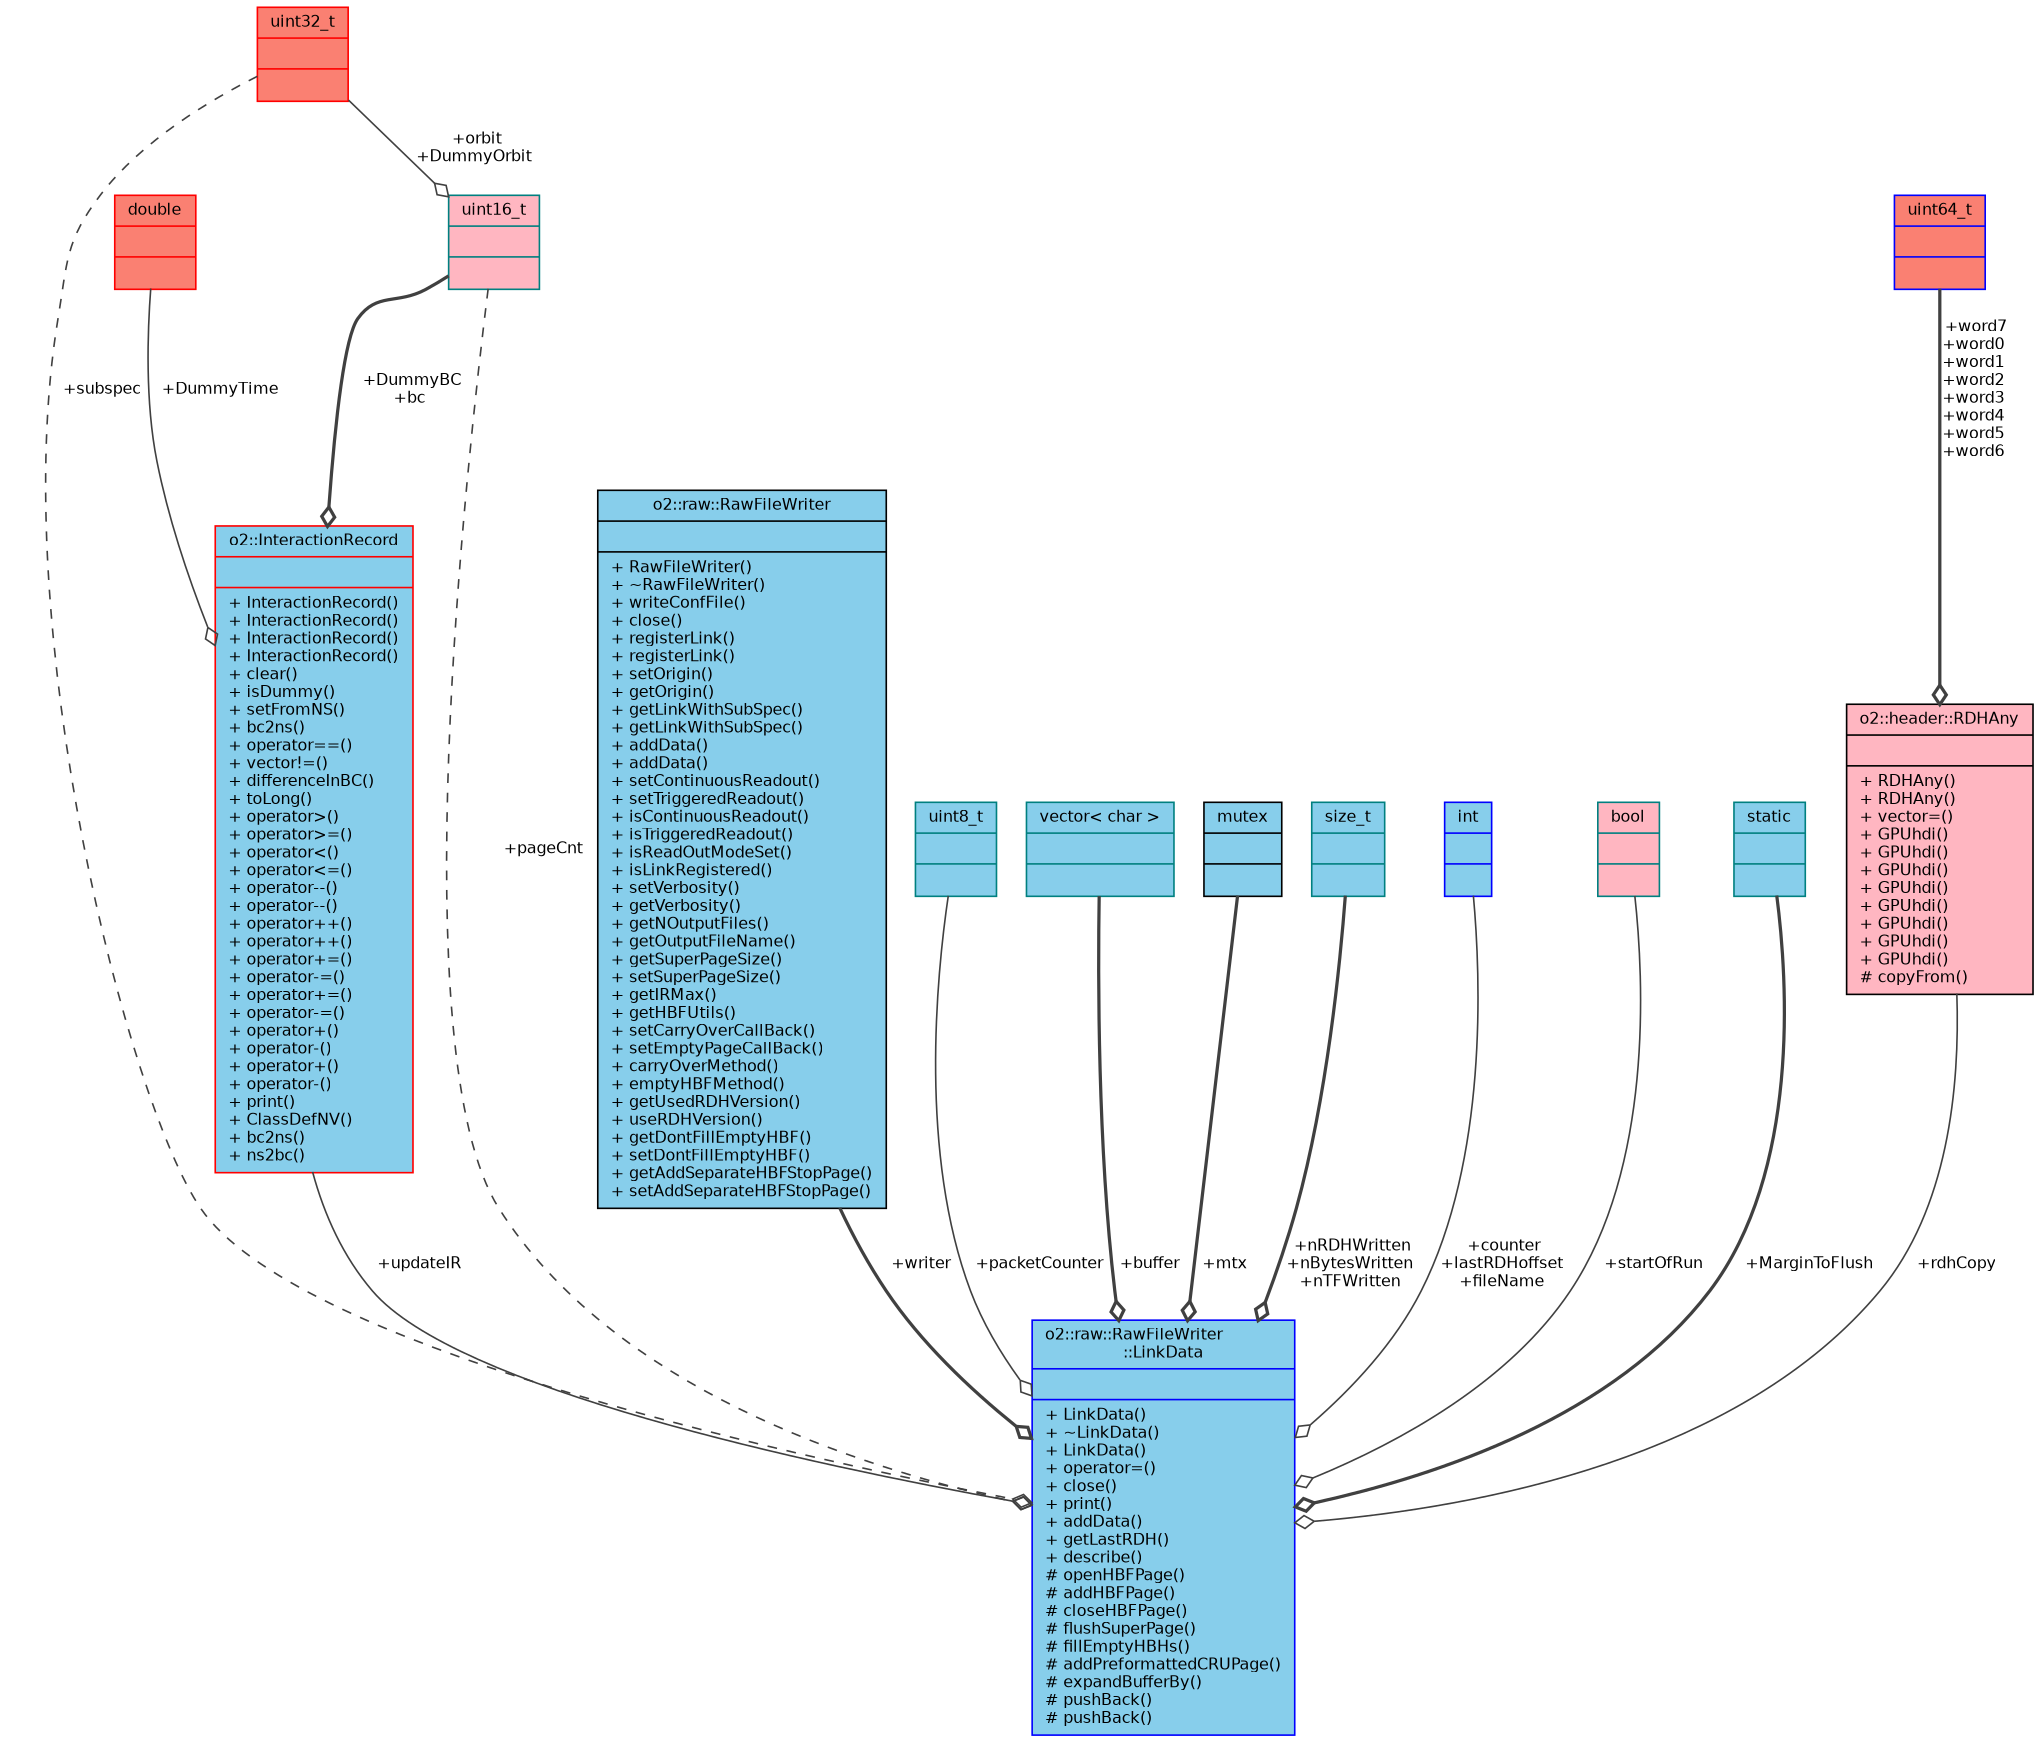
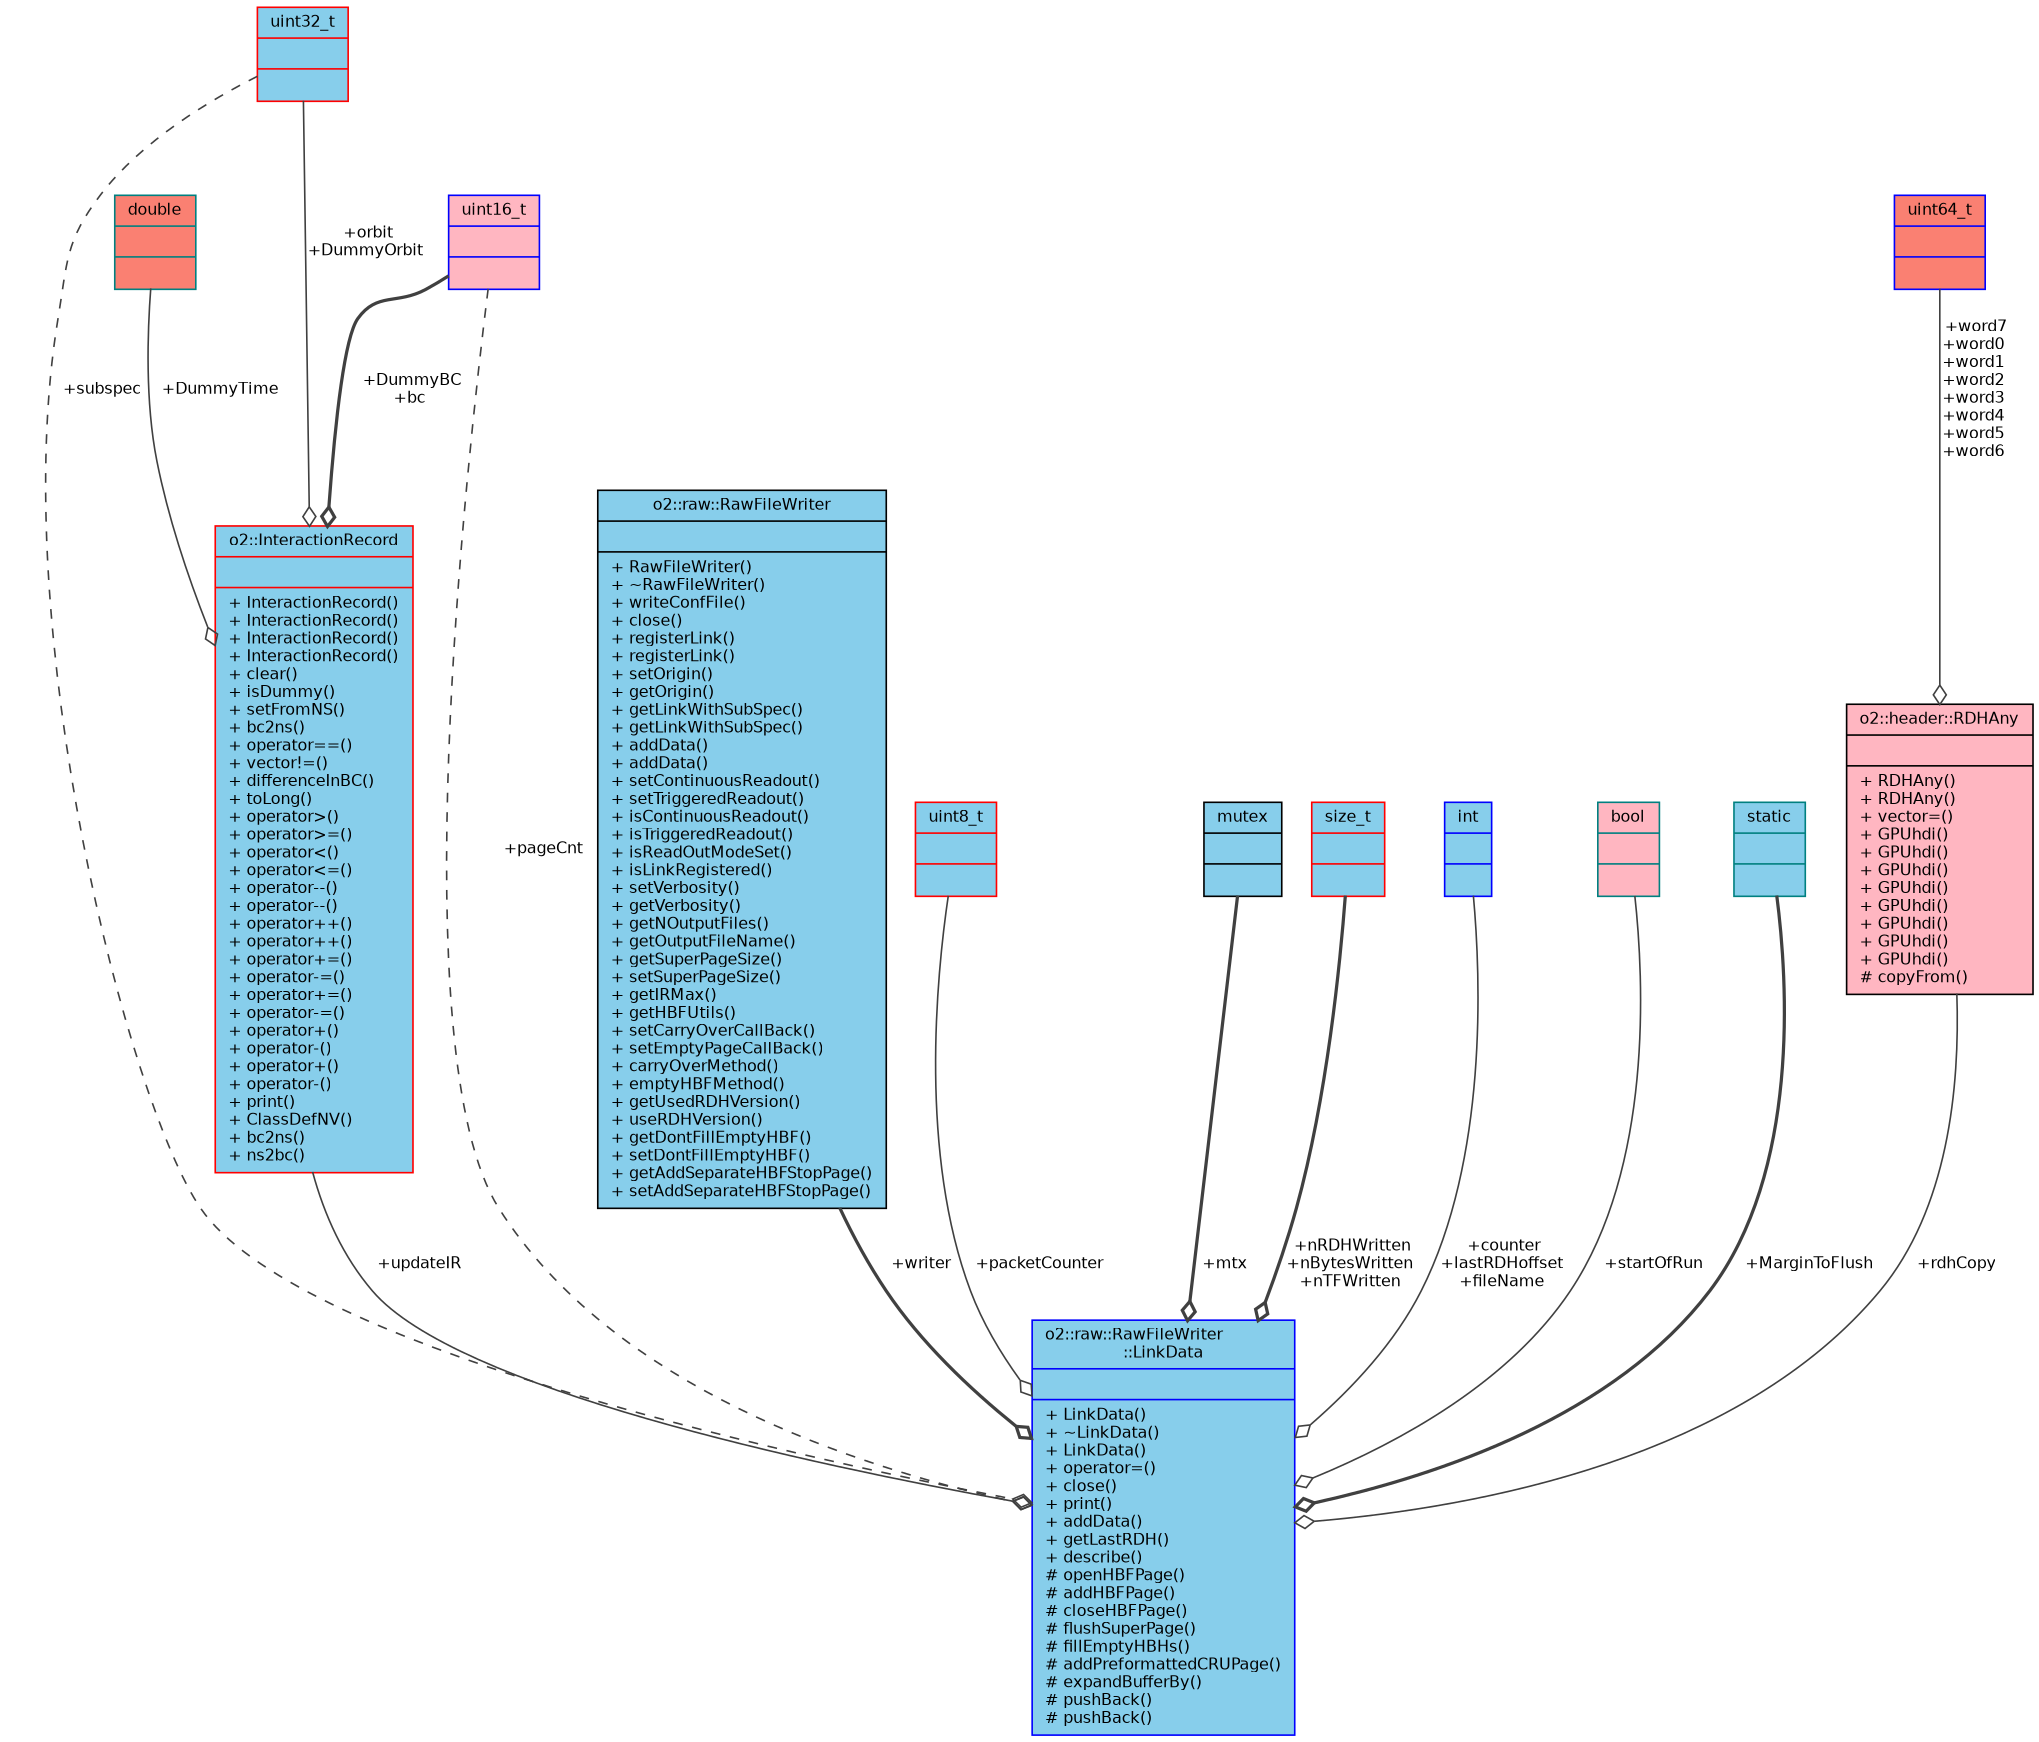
node "uint32_t": fillcolor salmon -> skyblue
edge "uint32_t" -> "uint16_t": now "uint32_t" -> "o2::InteractionRecord"
node "double": color red -> teal
node "uint16_t": color teal -> blue
edge "uint64_t" -> "o2::header::RDHAny": style bold -> solid
node "uint8_t": color teal -> red
node "vector< char >": removed
node "size_t": color teal -> red
